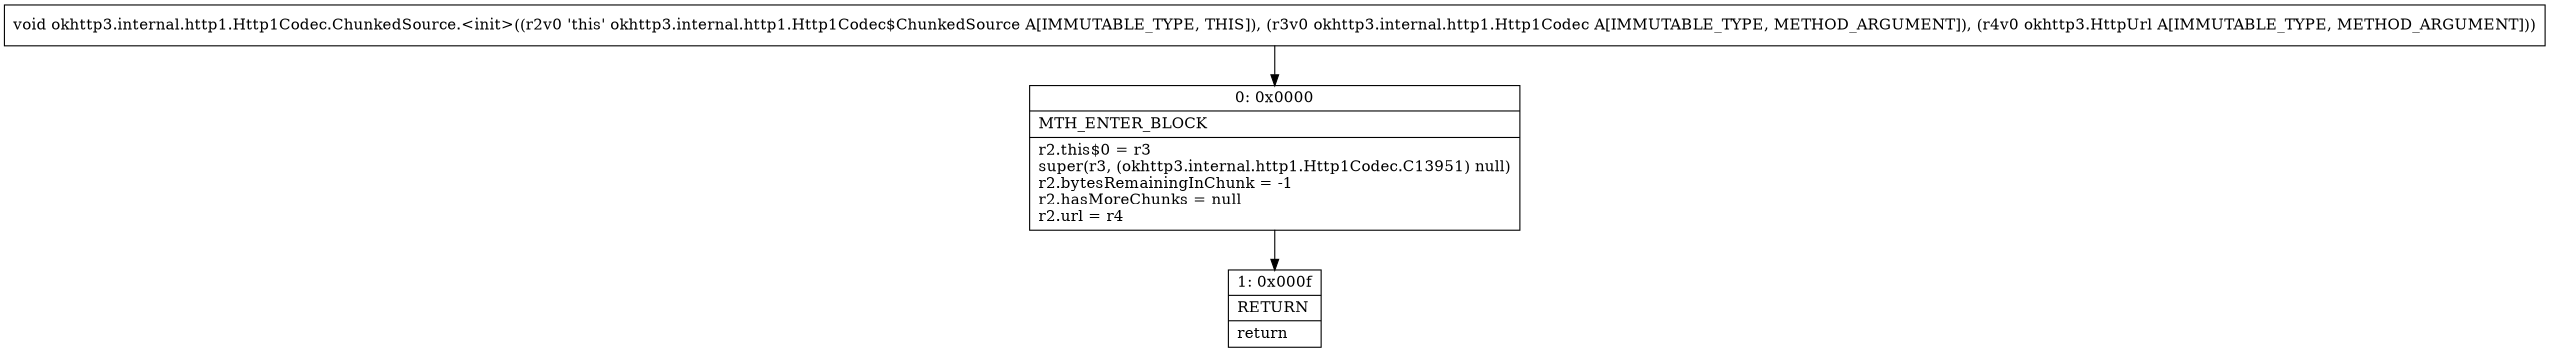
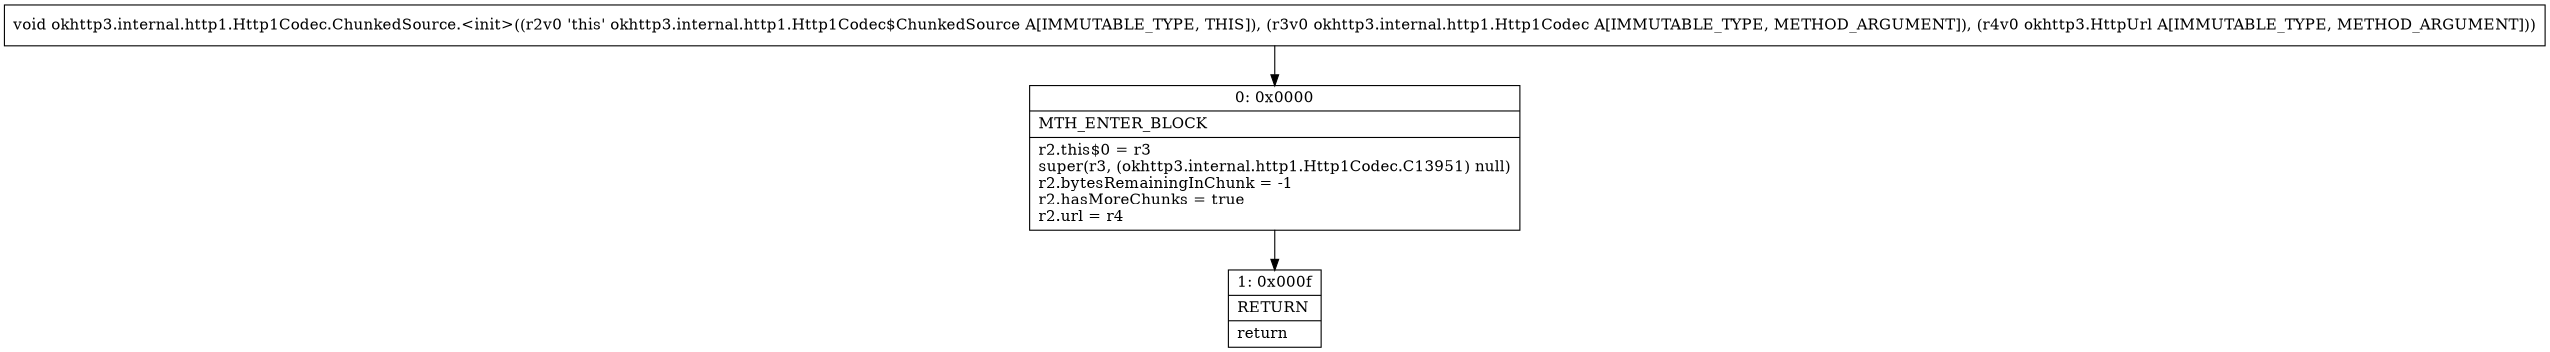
node "0: 0x0000": text "r2.hasMoreChunks = null" -> "r2.hasMoreChunks = true"
